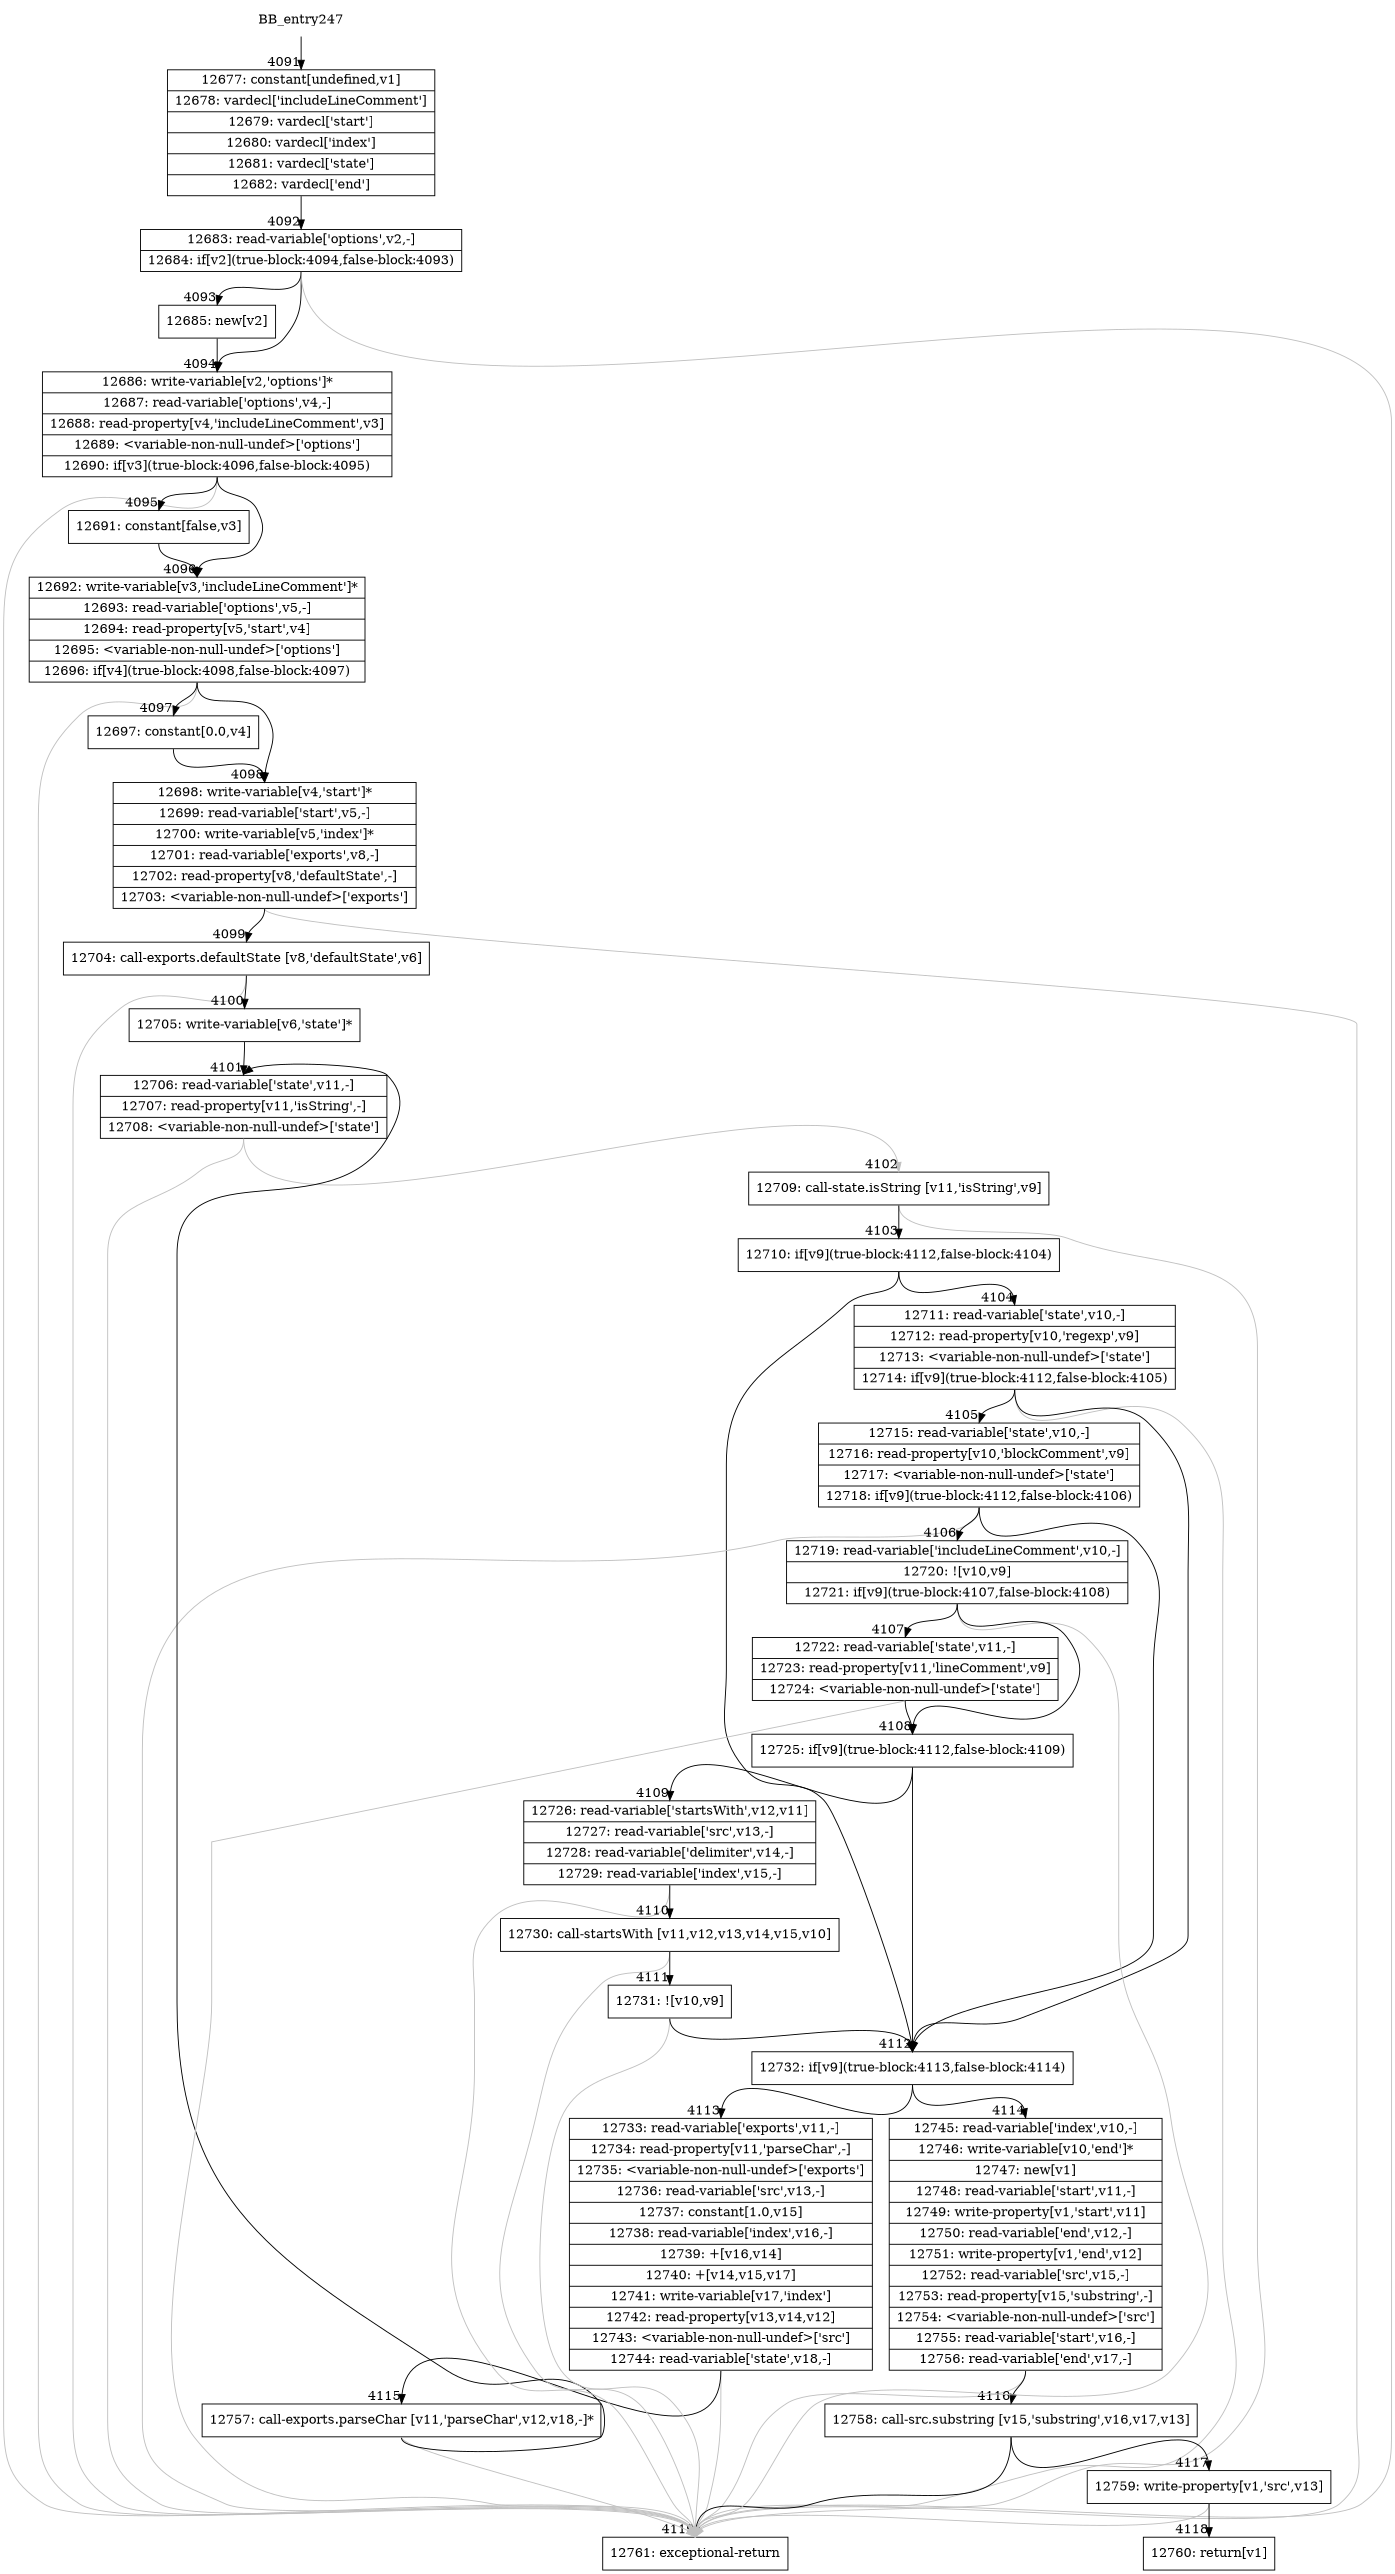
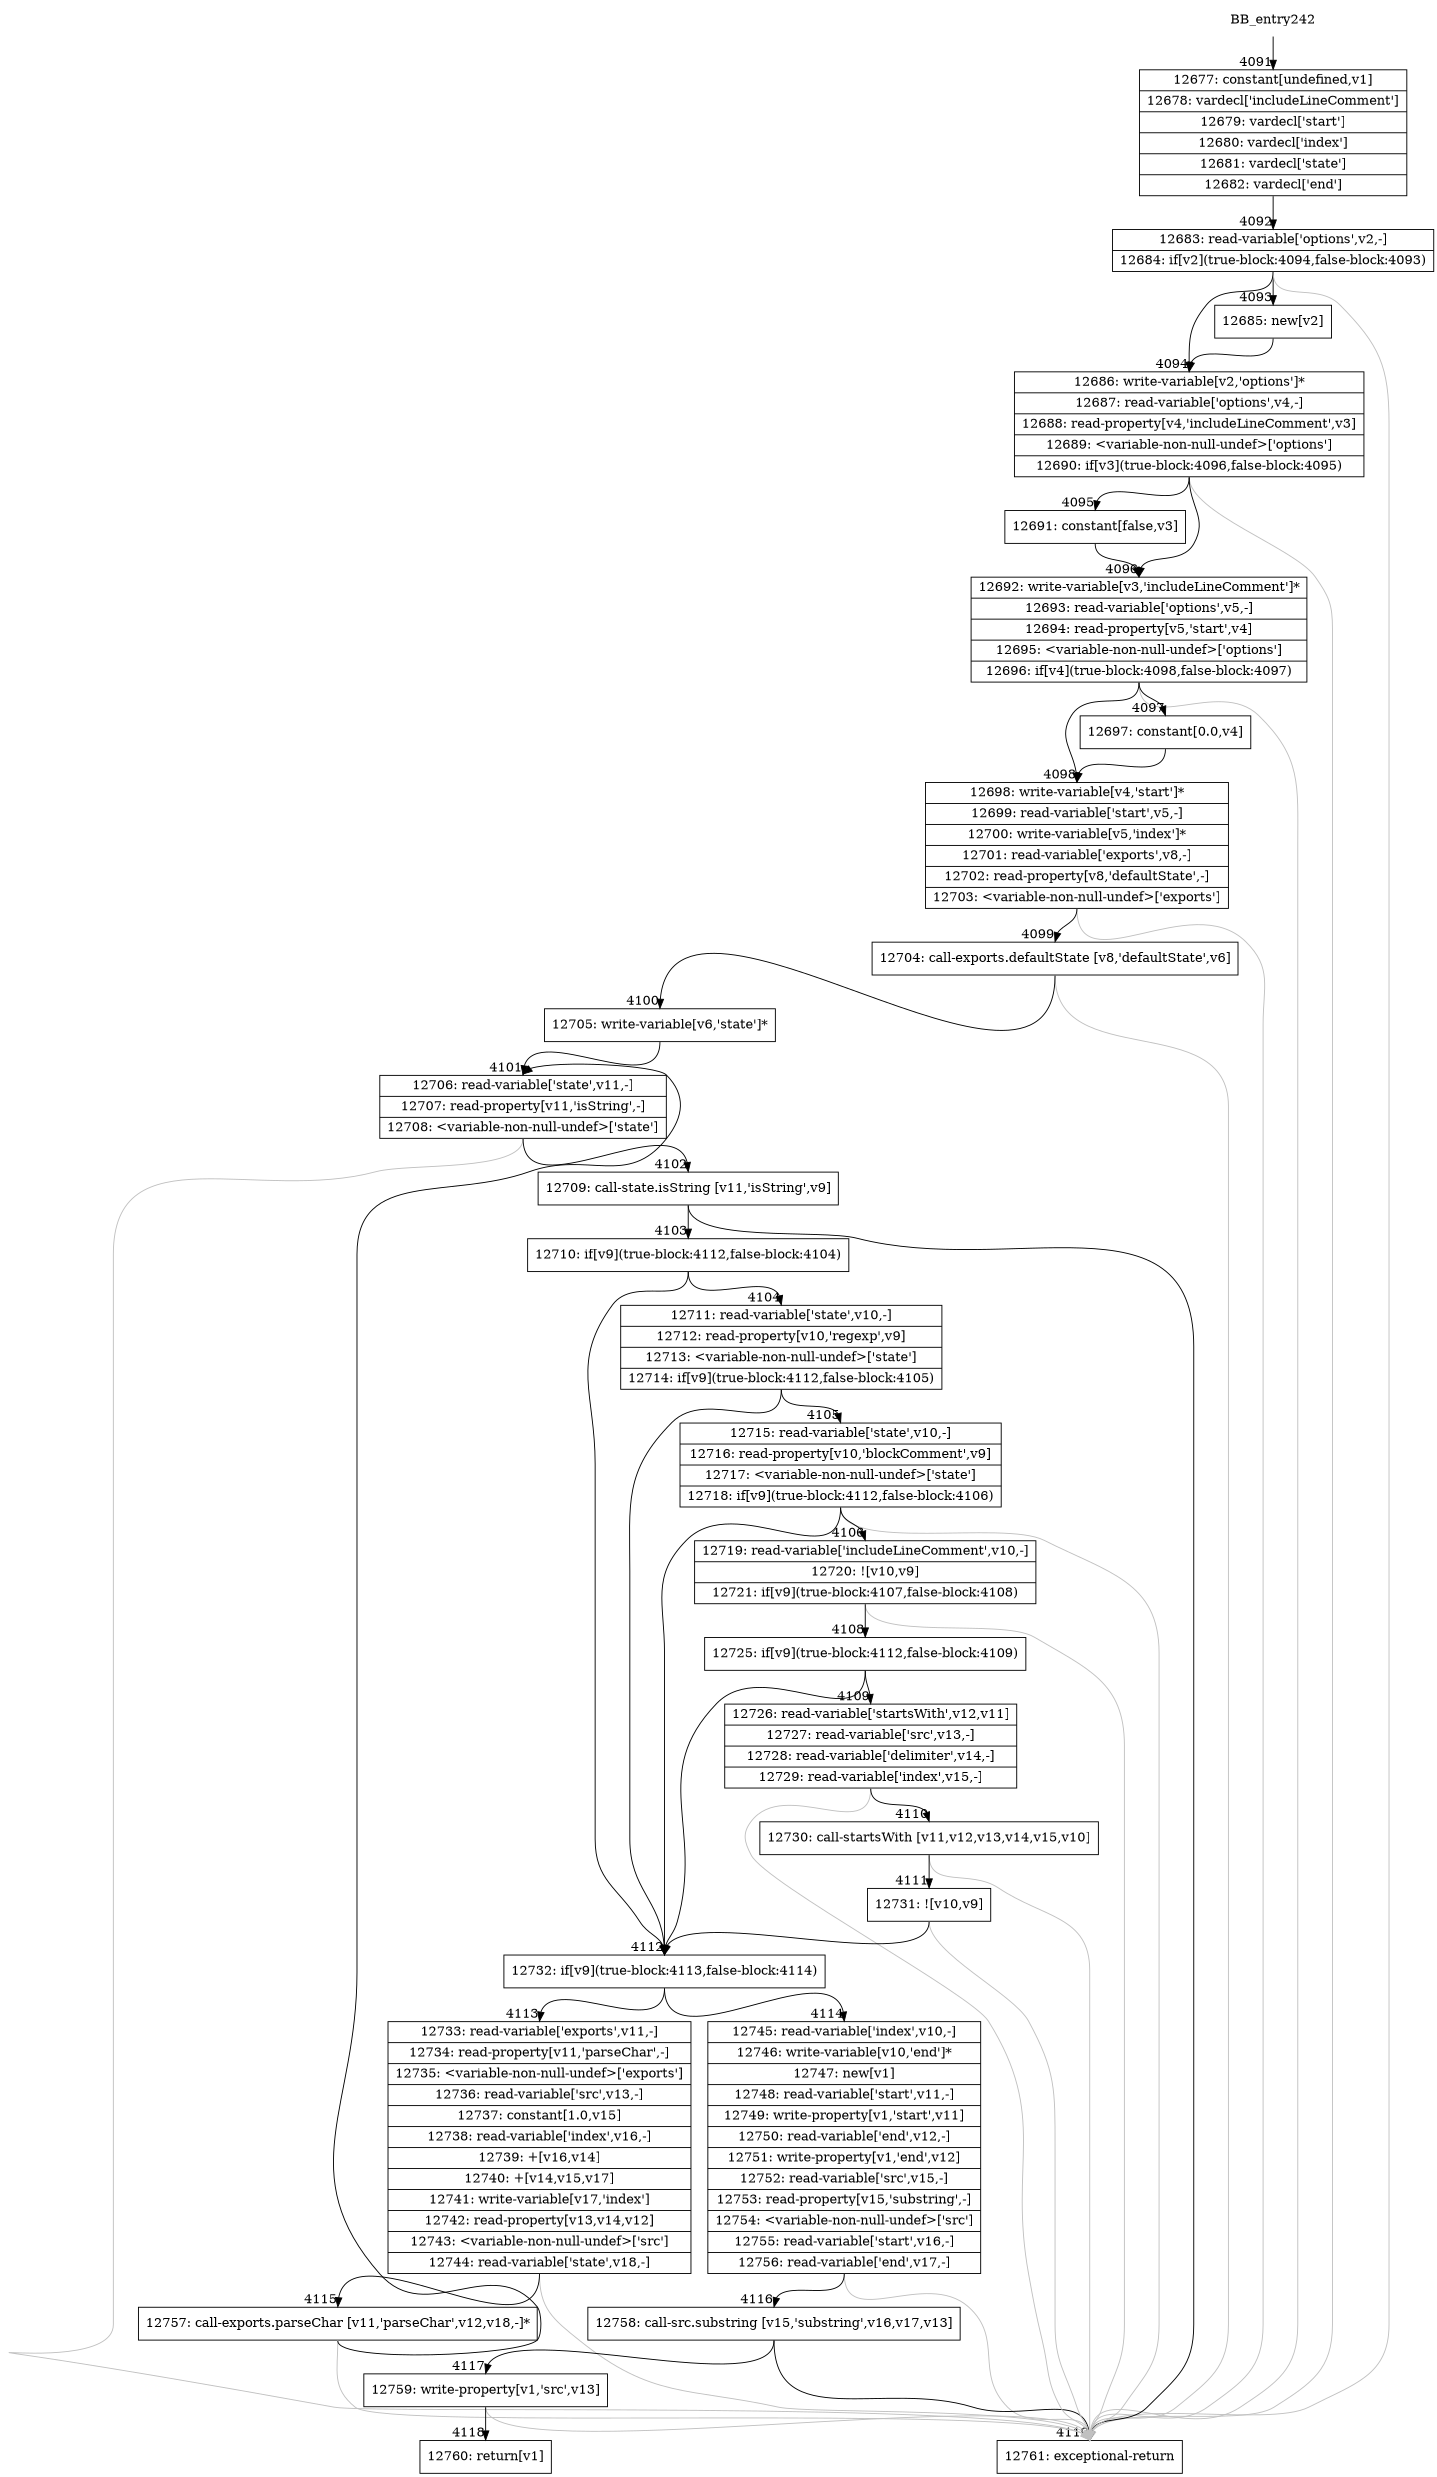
node "BB_entry247": label "BB_entry247" -> "BB_entry242"
edge "12706: read-variable['state',v11,-]" -> "12709: call-state.isString [v11,'isString',v9]": color gray -> black
node "12722: read-variable['state',v11,-]": removed
edge "12709: call-state.isString [v11,'isString',v9]" -> "12761: exceptional-return": color gray -> black
edge "12711: read-variable['state',v10,-]" -> "12761: exceptional-return": removed
